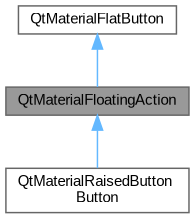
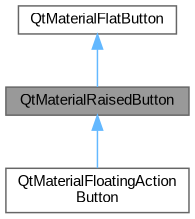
node "QtMaterialFloatingAction": label "QtMaterialFloatingAction" -> "QtMaterialRaisedButton"
node "QtMaterialRaisedButton Button": label "QtMaterialRaisedButton Button" -> "QtMaterialFloatingAction Button"
